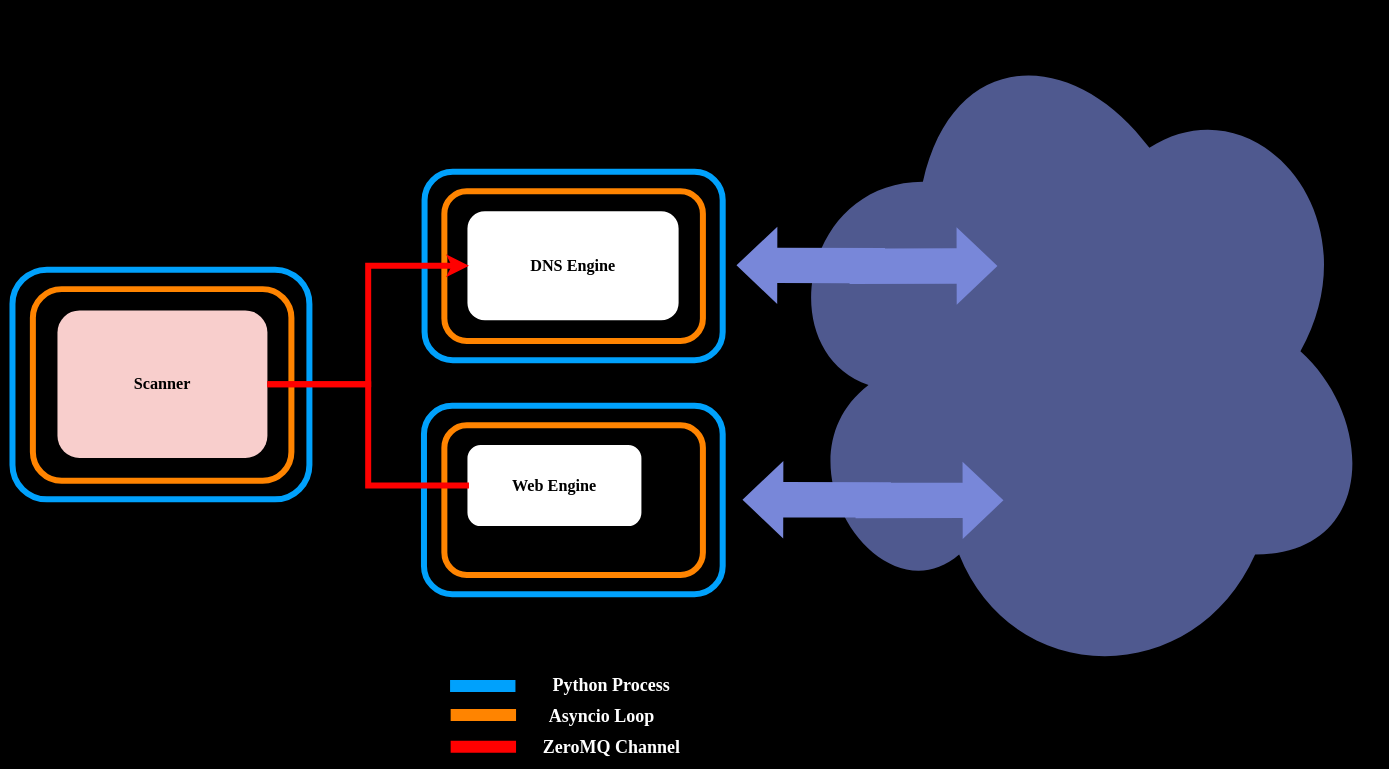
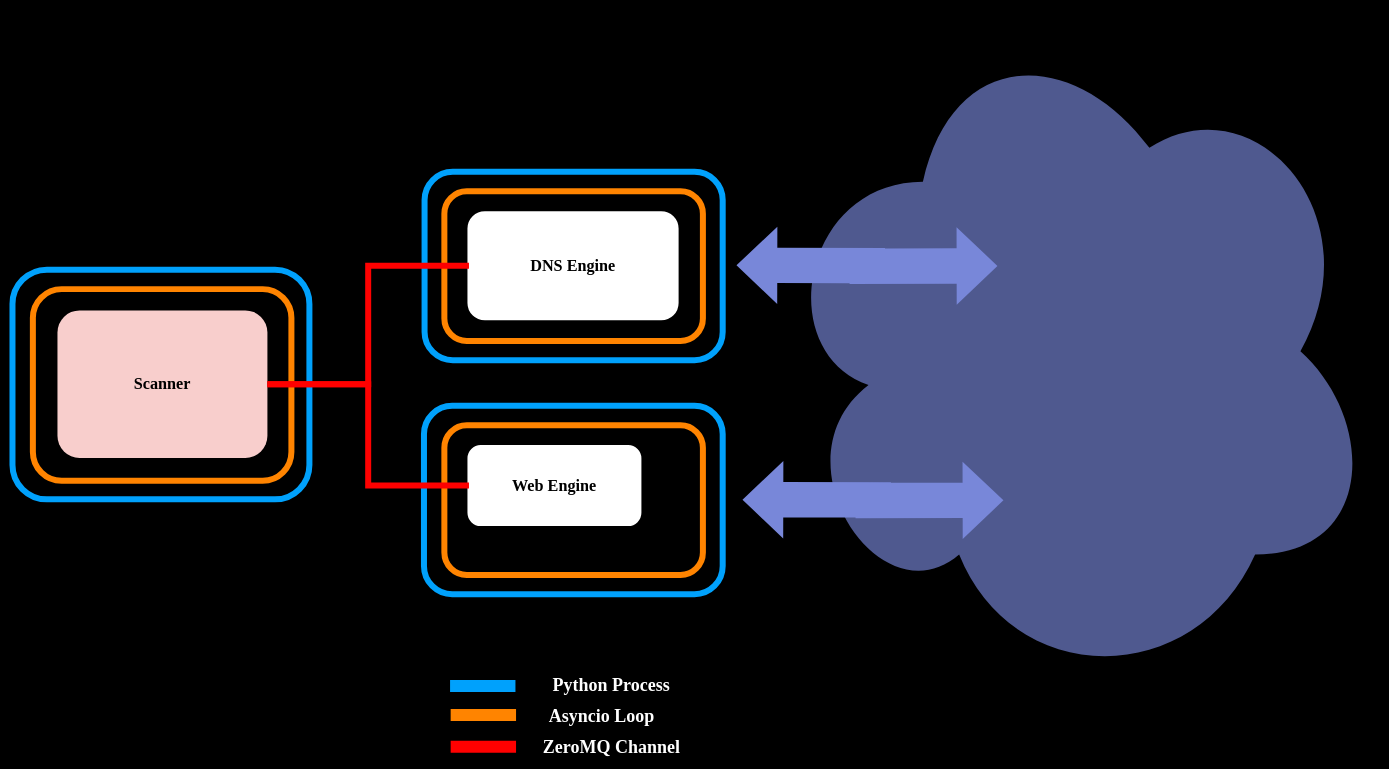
edge "Scanner" -> "DNS Engine": arrowhead classic -> none
